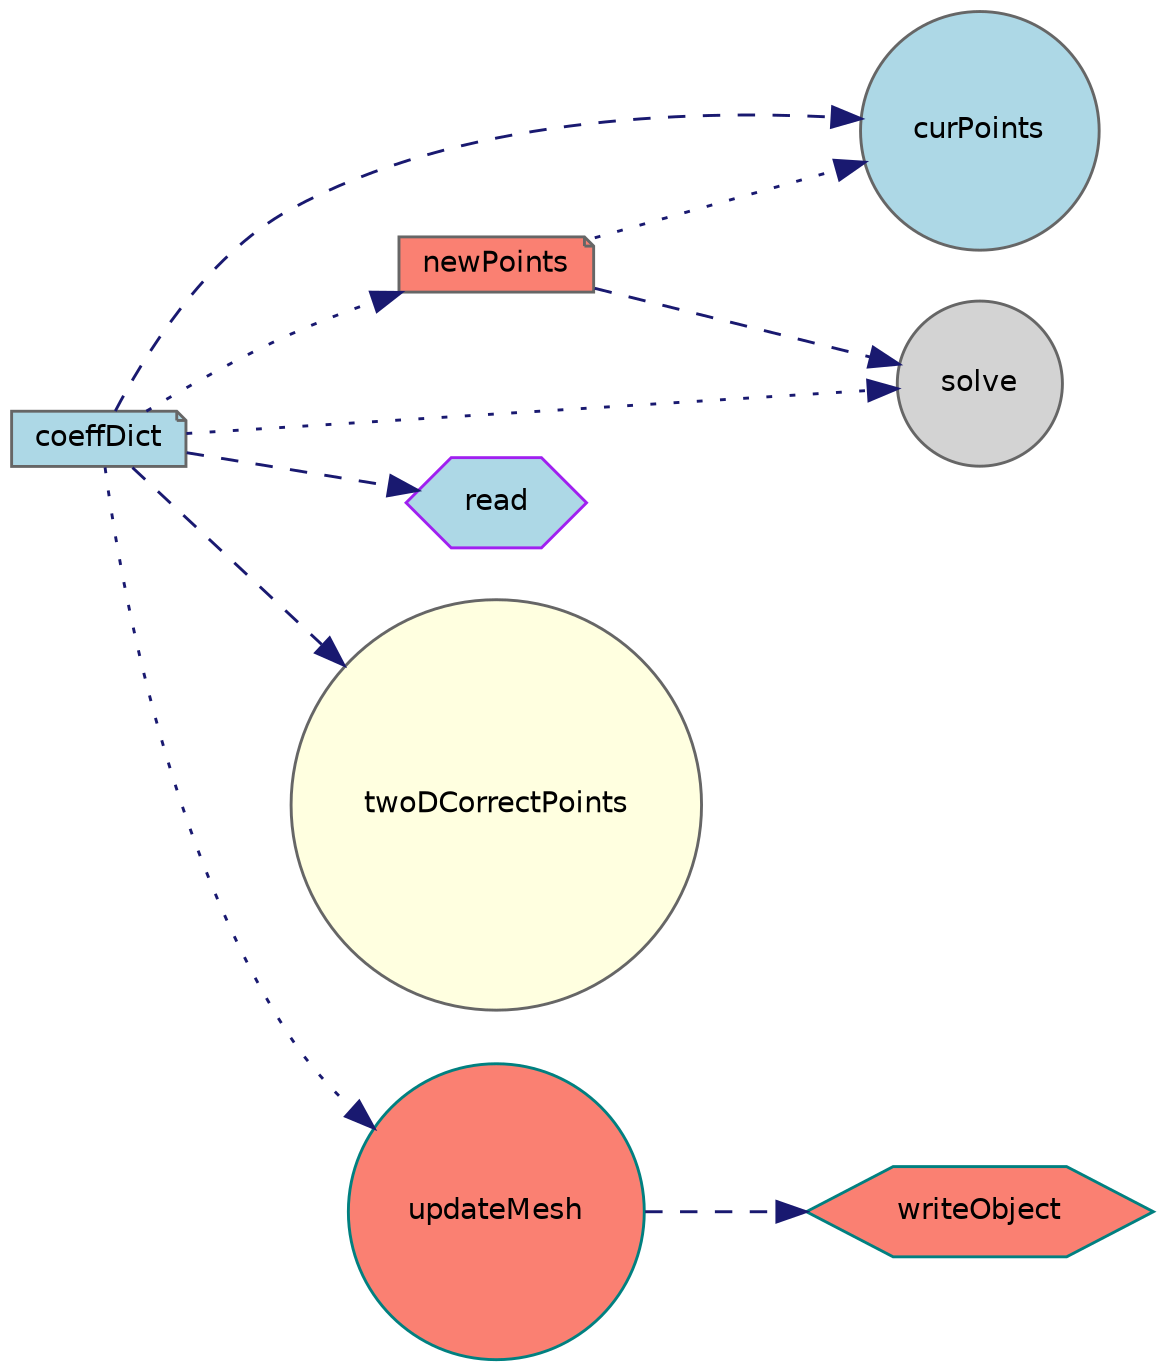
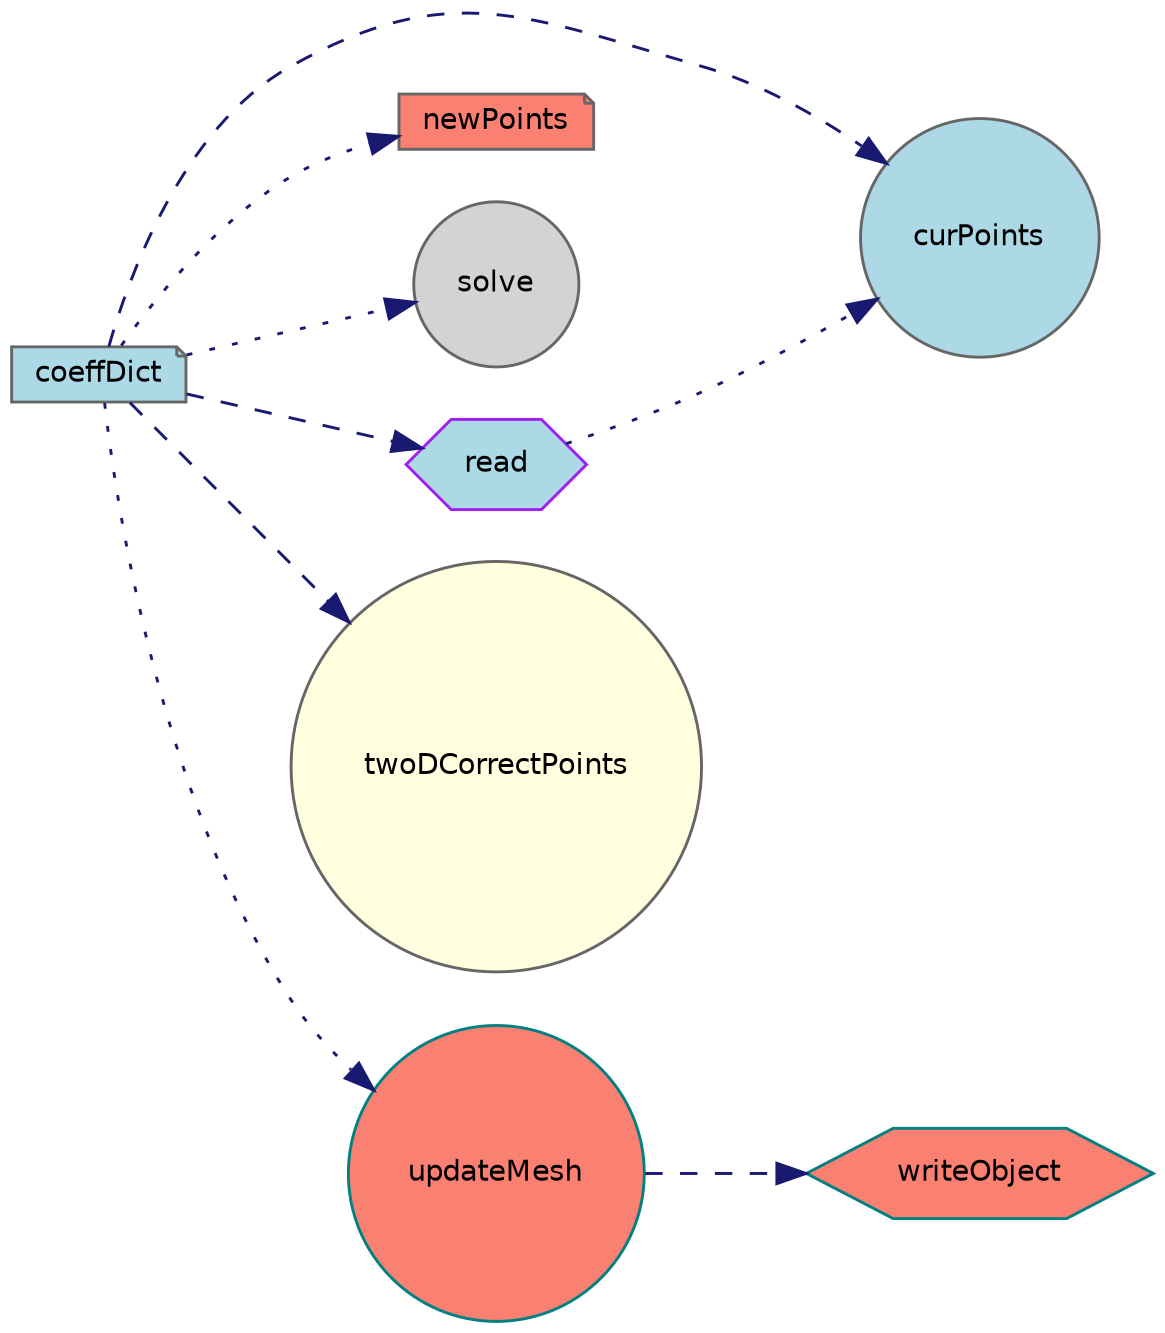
edge "newPoints" -> "curPoints": now "read" -> "curPoints"
edge "newPoints" -> "solve": removed
